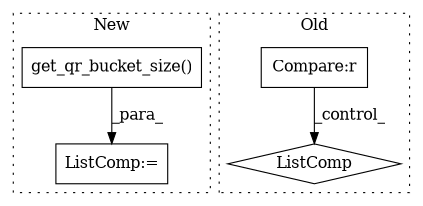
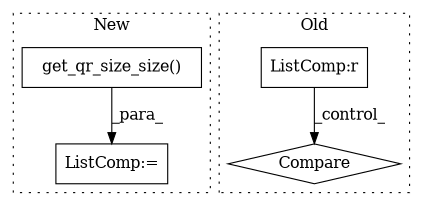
node "get_qr_bucket_size()": label "get_qr_bucket_size()" -> "get_qr_size_size()"
node "Compare:r": label "Compare:r" -> "ListComp:r"
node "ListComp": label "ListComp" -> "Compare"
